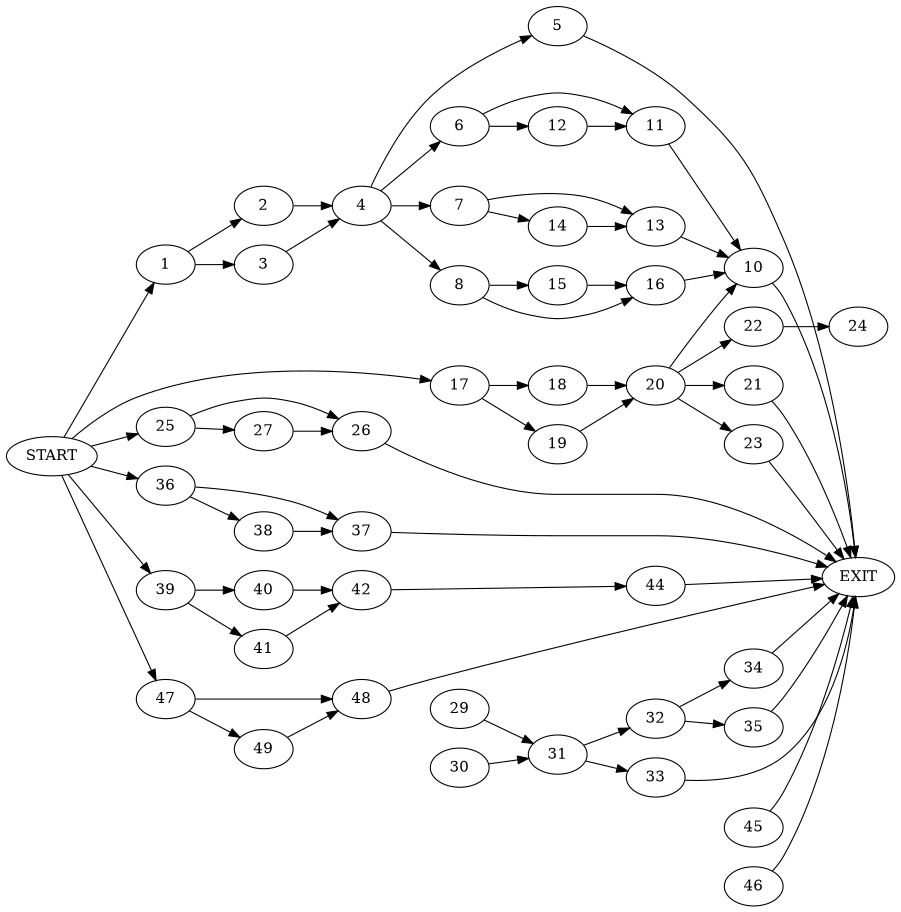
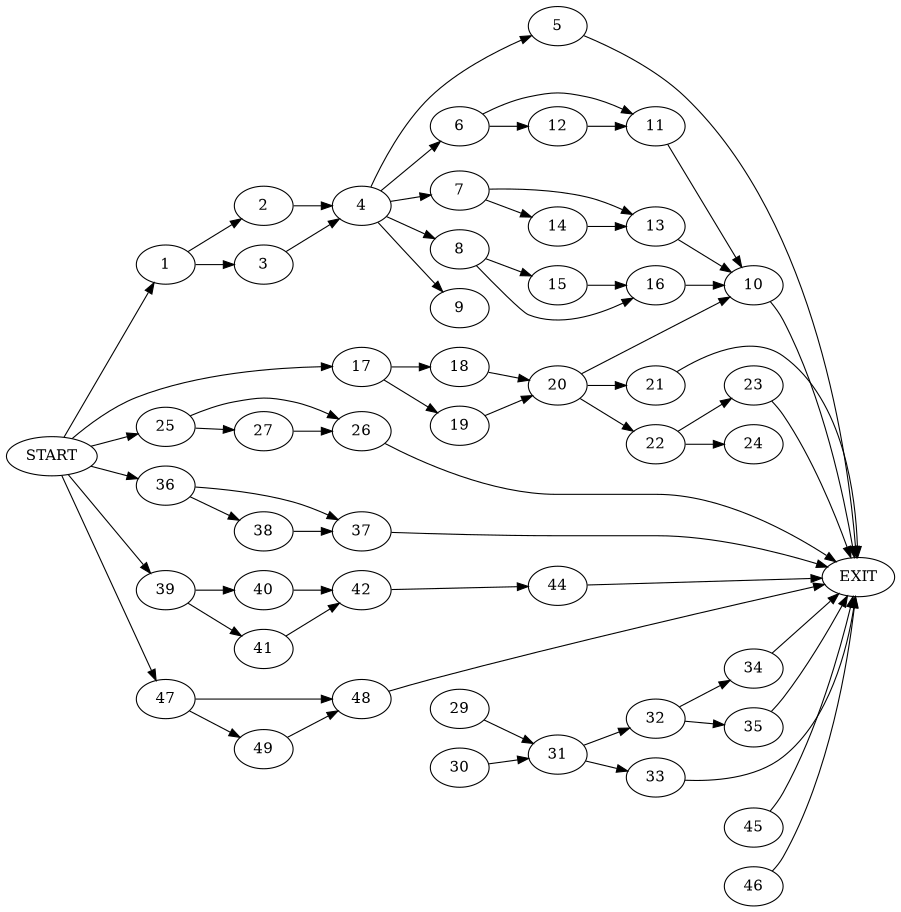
node "9": added
edge "20" -> "23": now "22" -> "23"
